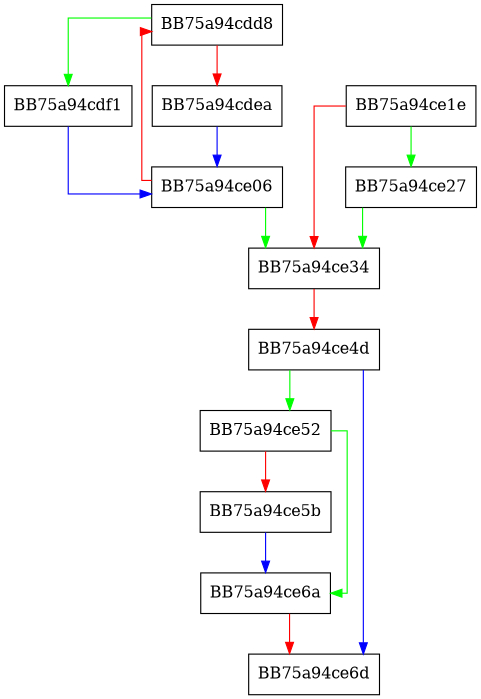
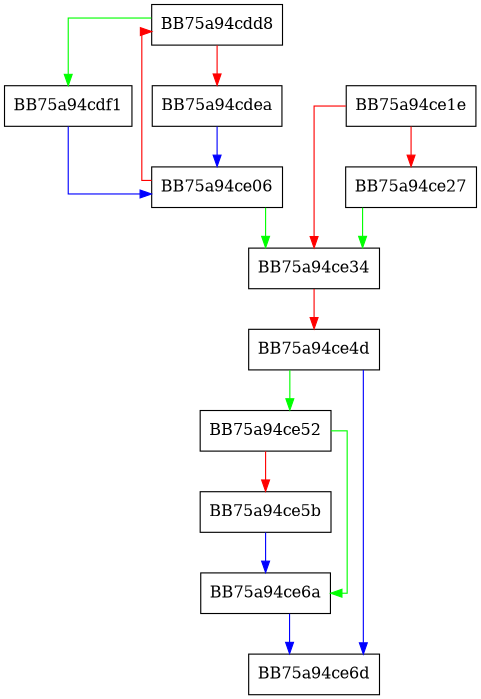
edge "BB75a94ce1e" -> "BB75a94ce27": color green -> red
edge "BB75a94ce6a" -> "BB75a94ce6d": color red -> blue
